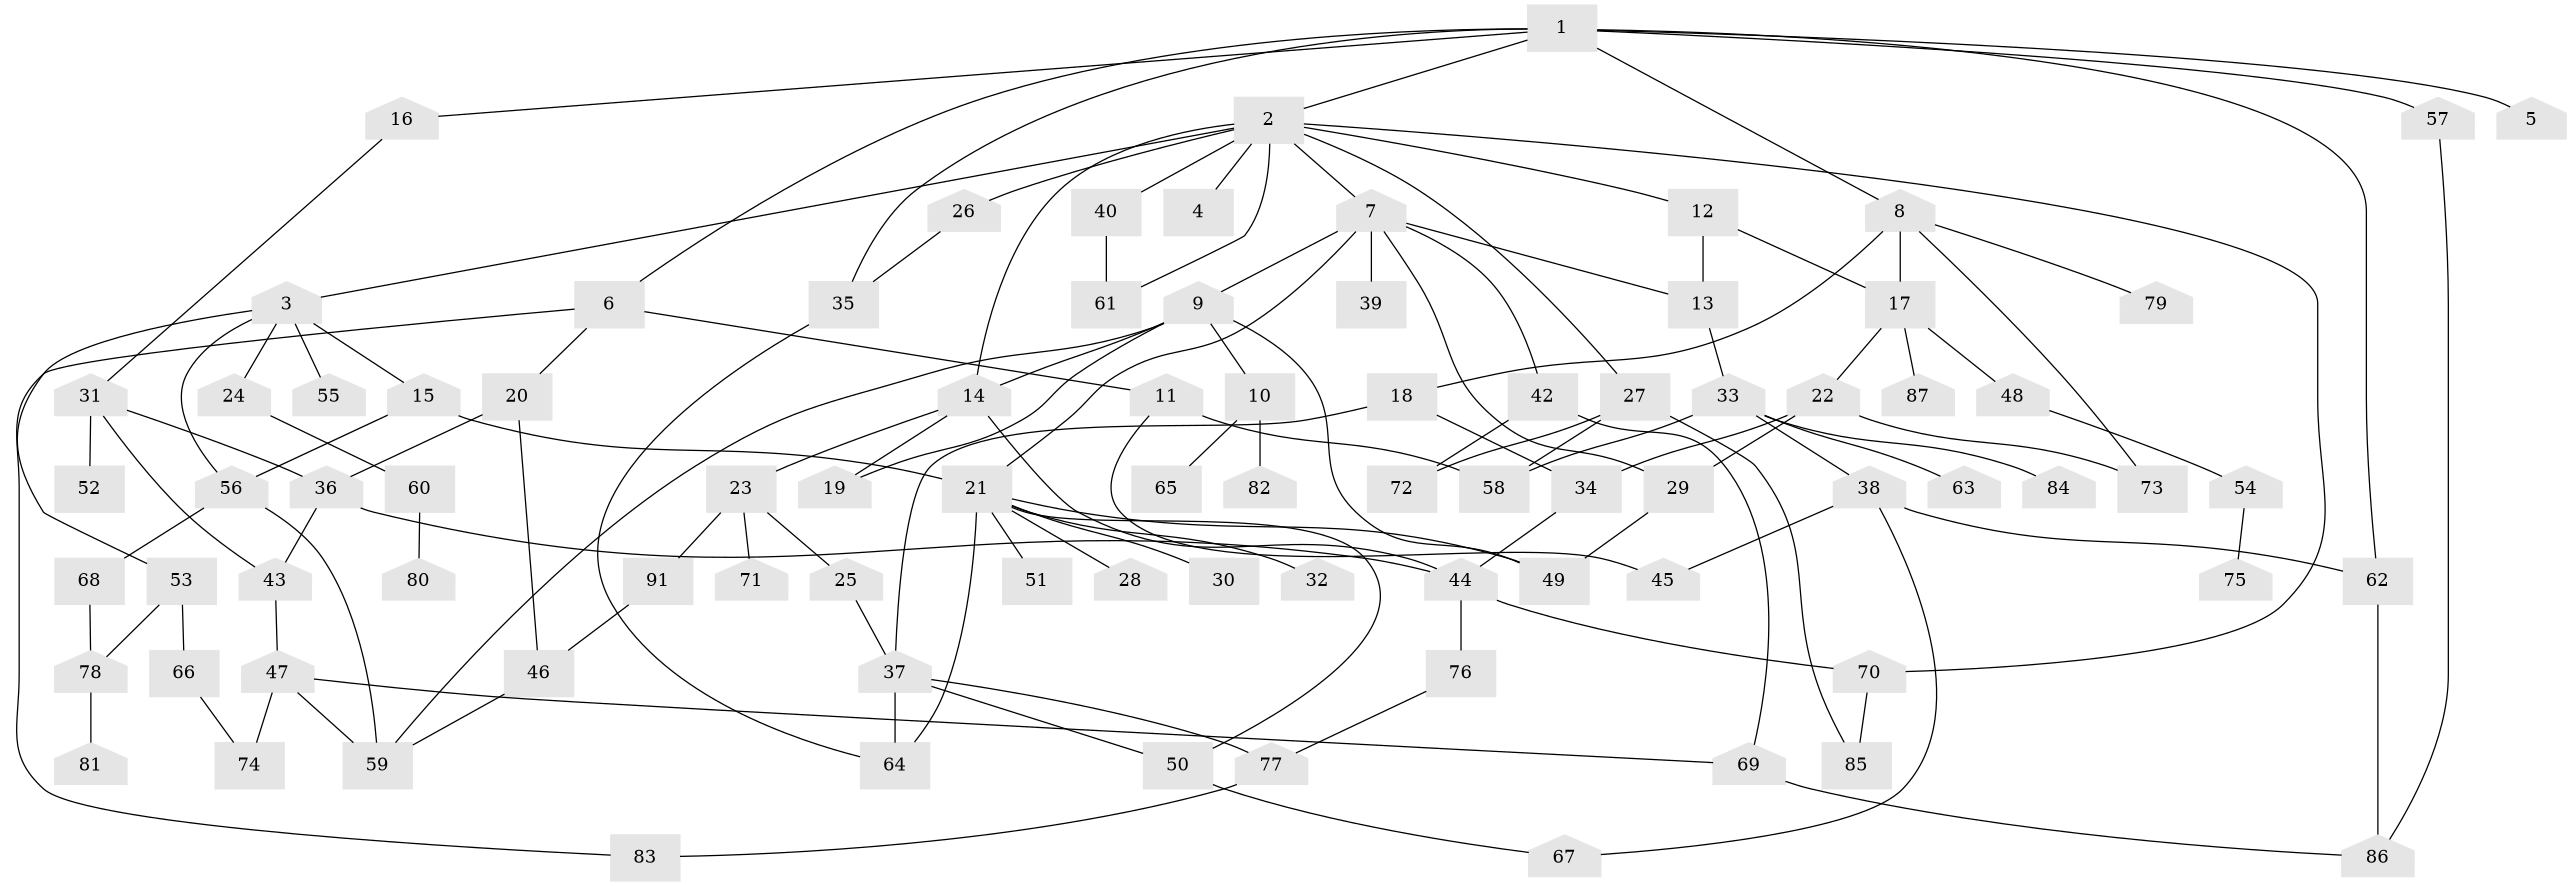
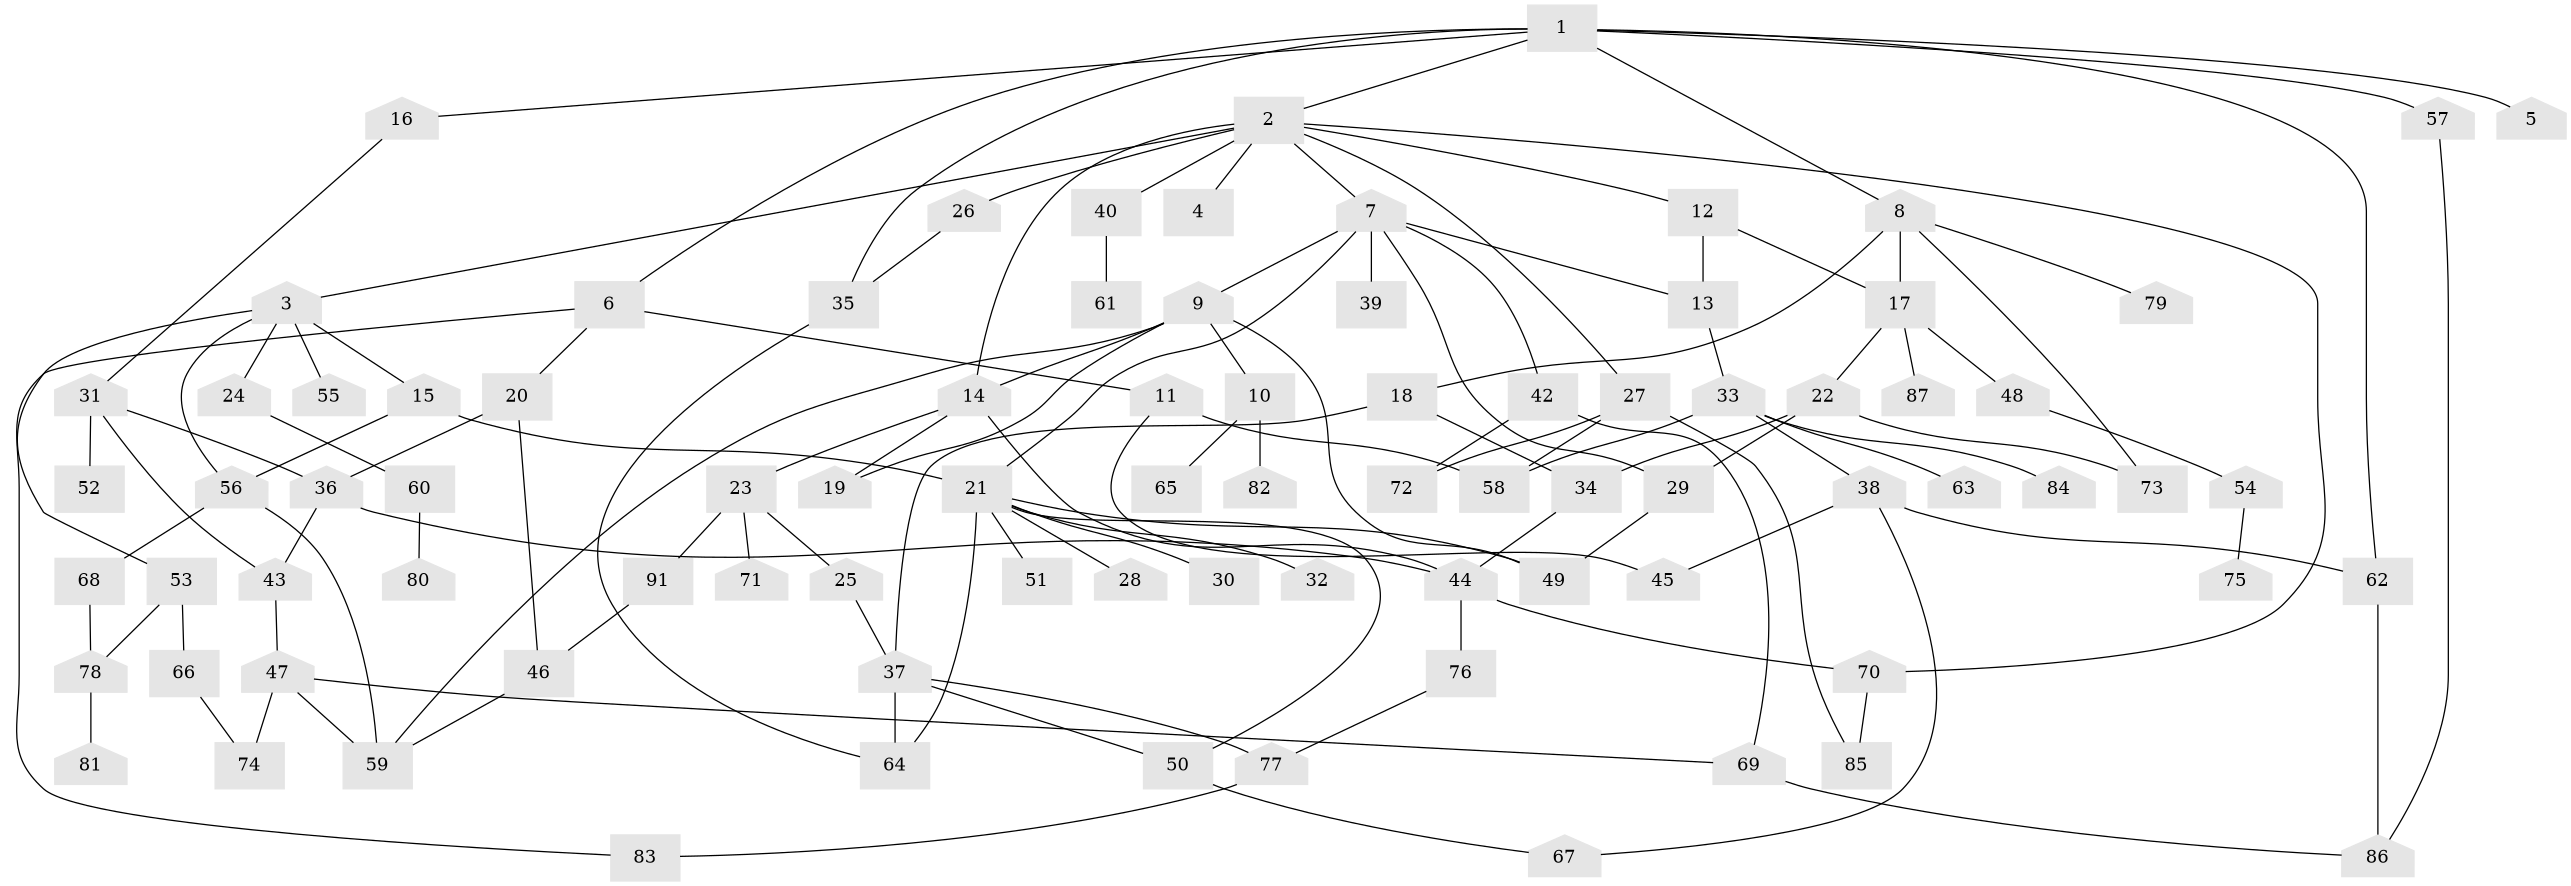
edge "2" -- "61": removed
